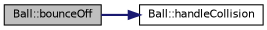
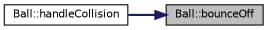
edge "Ball::bounceOff" -> "Ball::handleCollision": reversed
